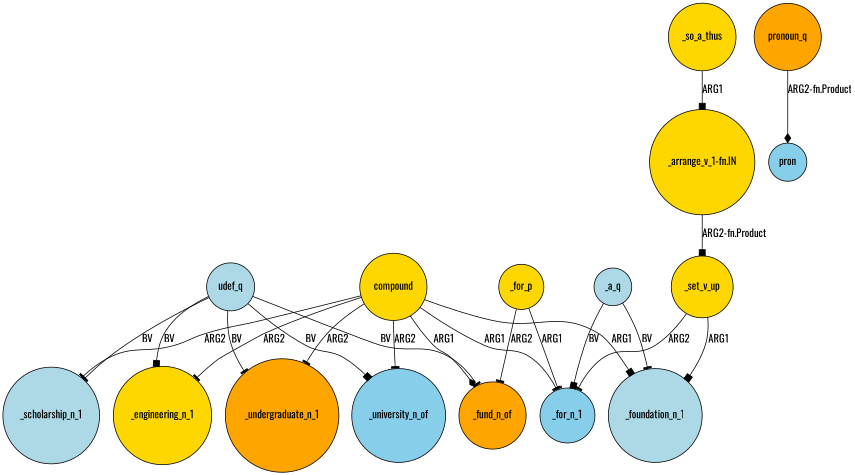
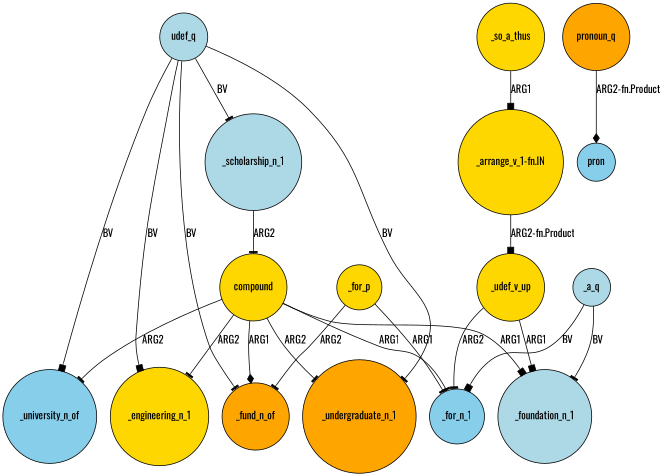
node "_set_v_up": label "_set_v_up" -> "_udef_v_up"
edge "compound" -> "_scholarship_n_1": reversed
